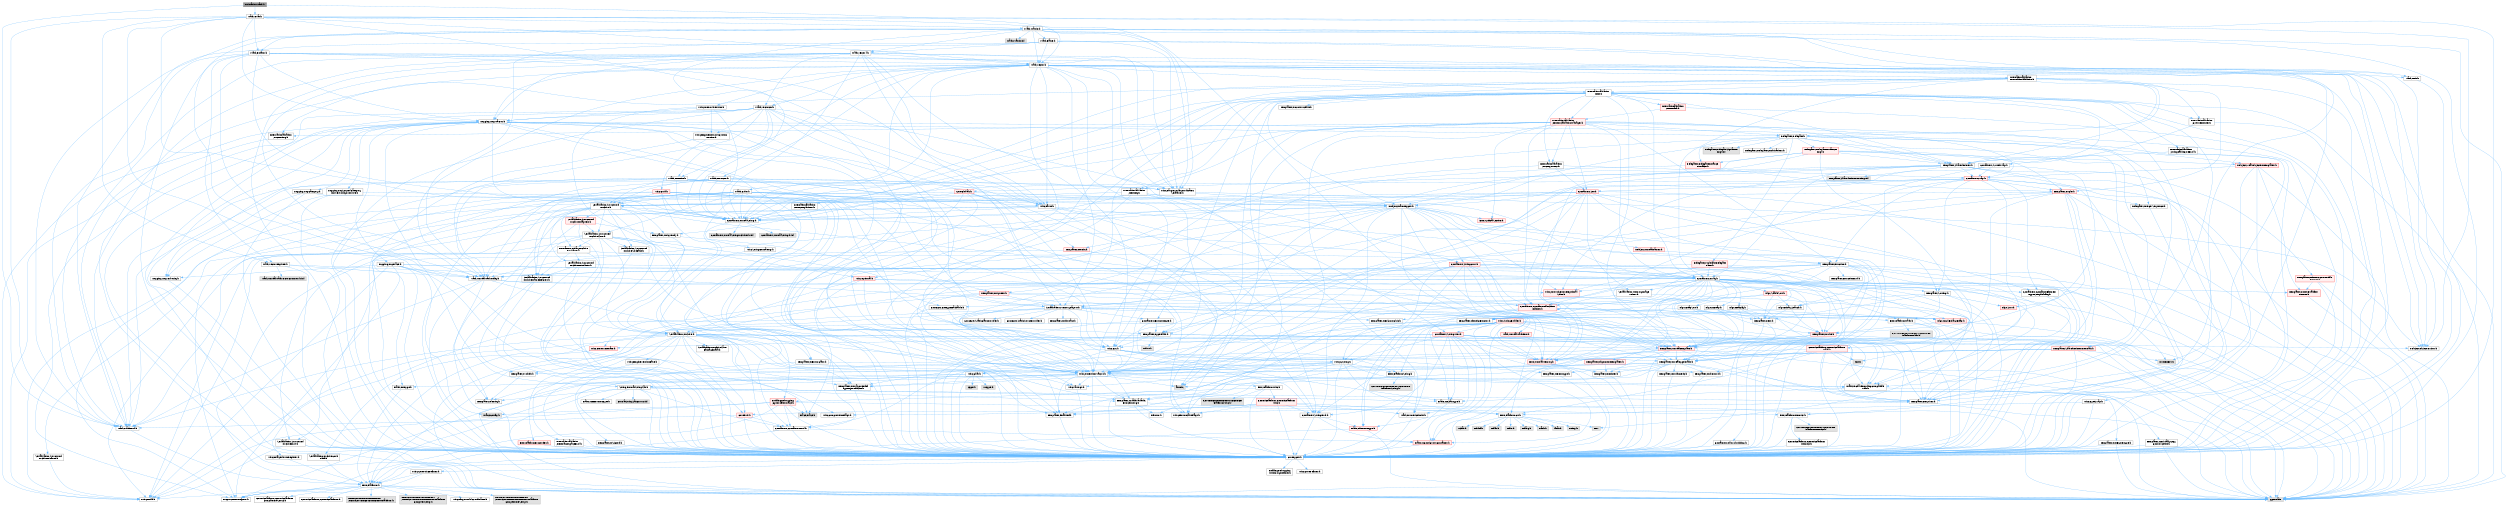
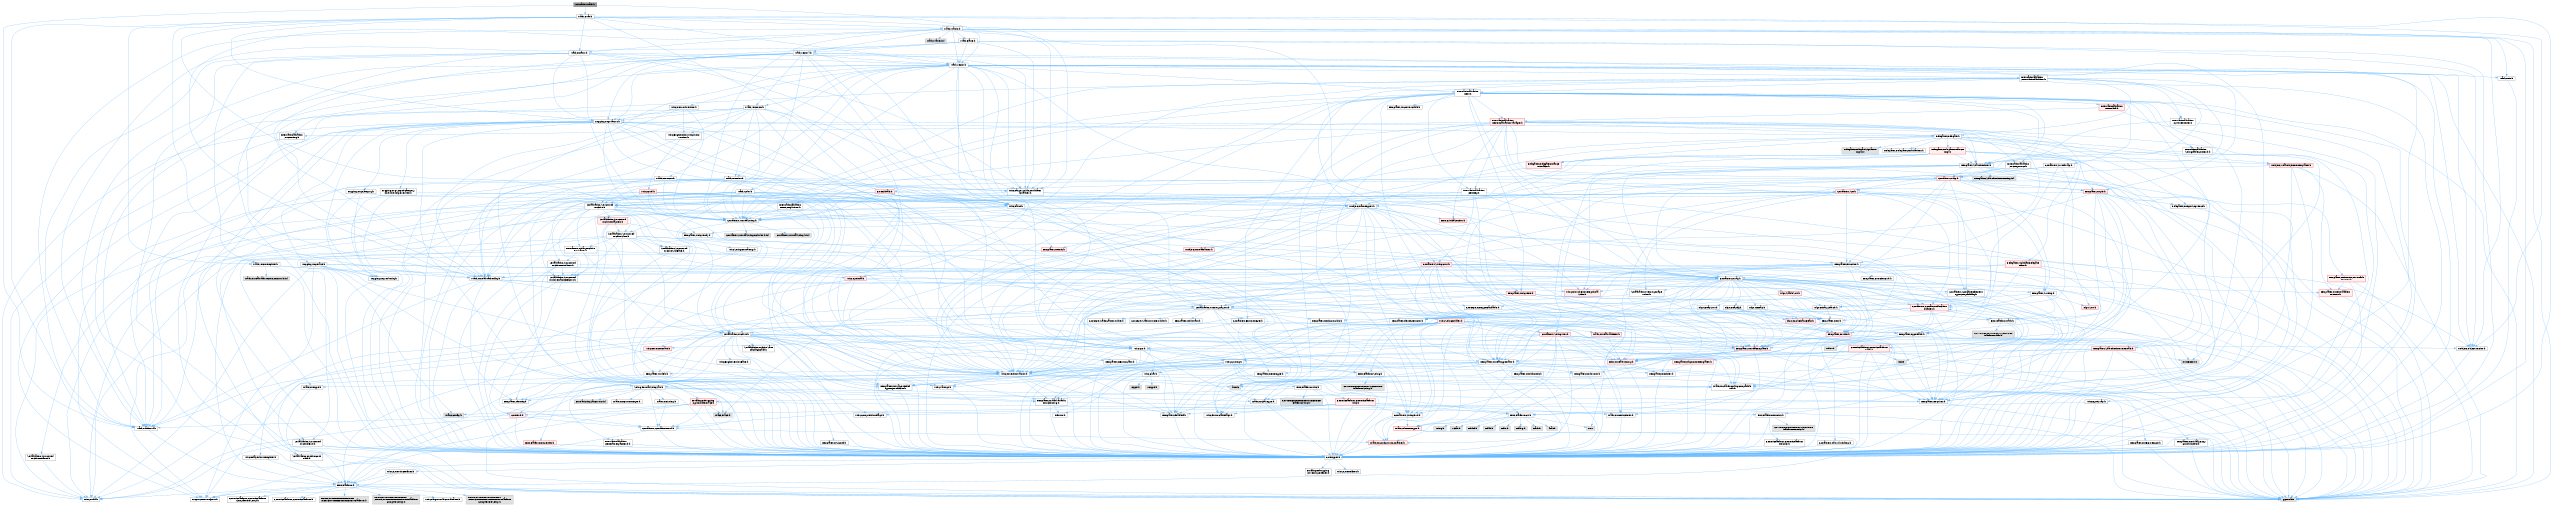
node "Traits/IsTString.h": added
